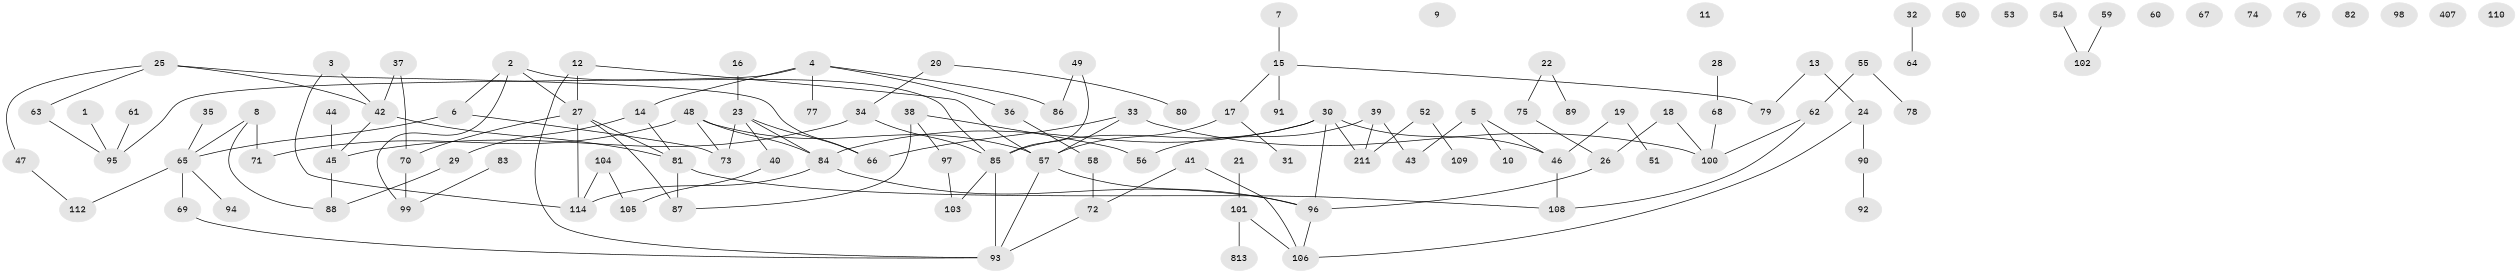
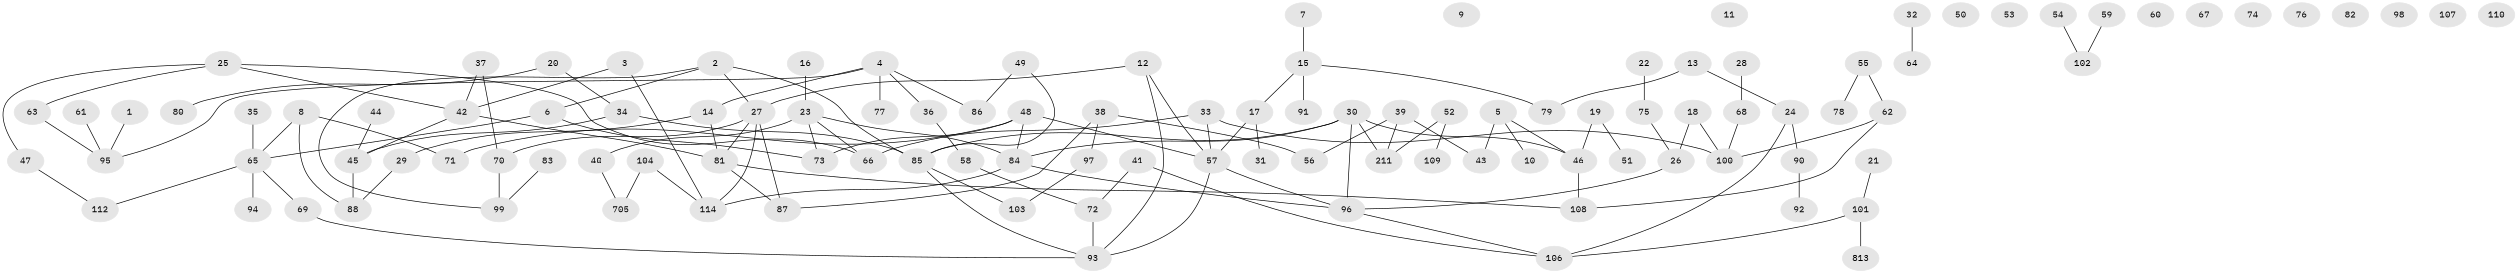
node "407": label "407" -> "107"
node "89": removed
node "105": label "105" -> "705"
